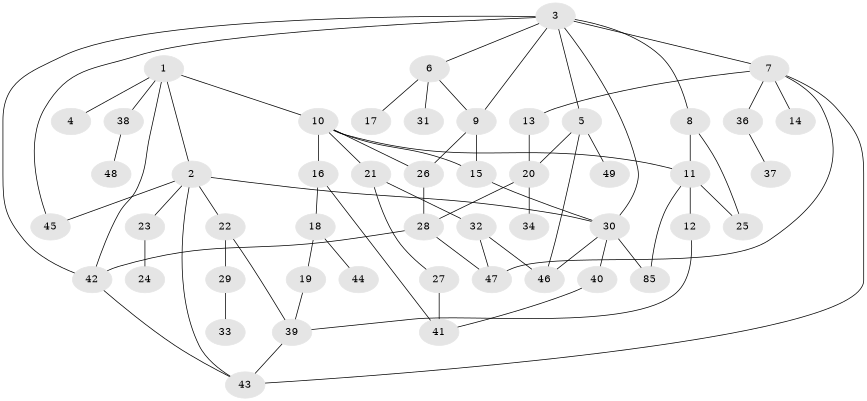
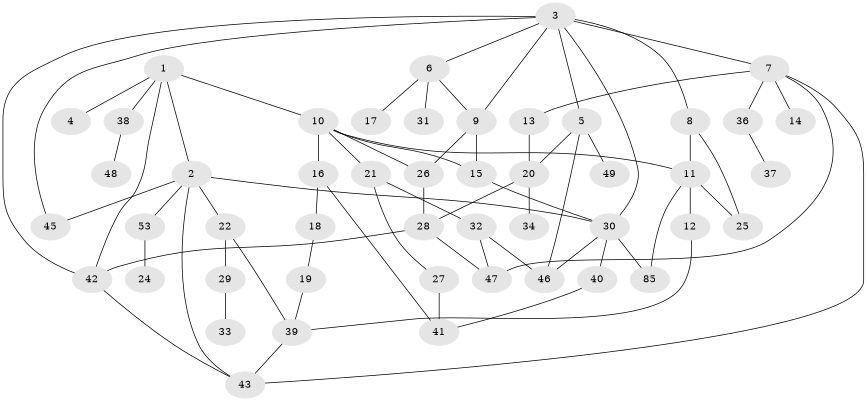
node "23": label "23" -> "53"
node "44": removed
